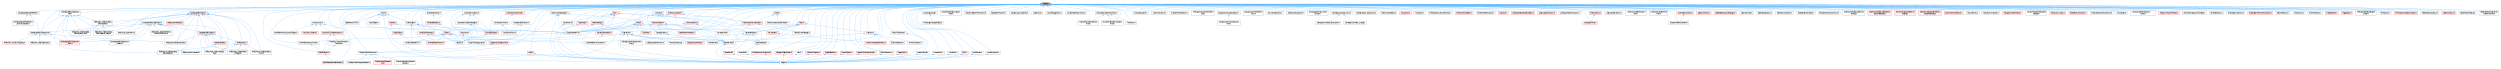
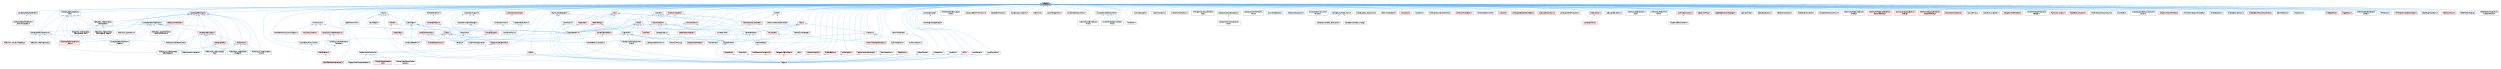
node "LevelInstanceEditorInstance Scripts.h": label "LevelInstanceEditorInstance Scripts.h" -> "ScopedSuspendRerunConstruction Scripts.h"
node "TextRenderActor.h": removed
